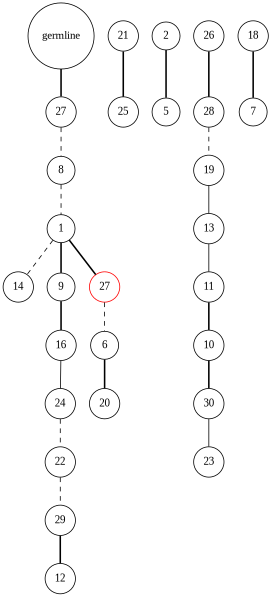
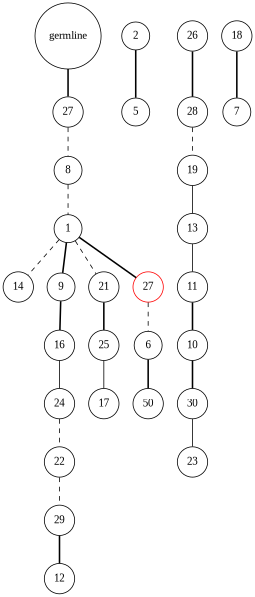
edge "1" -- "21": added
node "17": added
node "20": label "20" -> "50"
